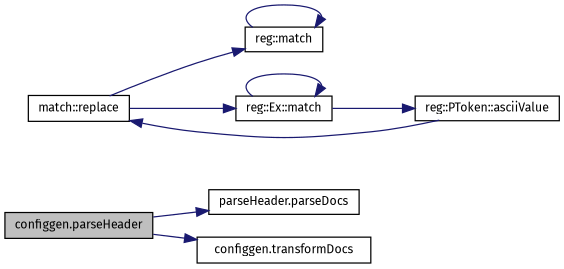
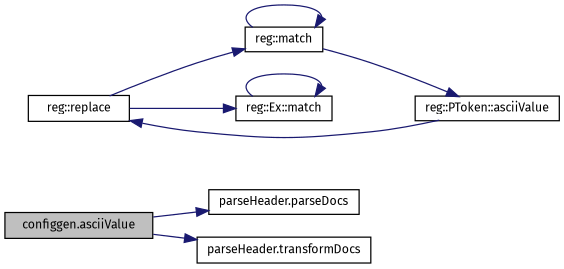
node "match::replace": label "match::replace" -> "reg::replace"
edge "reg::Ex::match" -> "reg::PToken::asciiValue": now "reg::match" -> "reg::PToken::asciiValue"
node "configgen.parseHeader": label "configgen.parseHeader" -> "configgen.asciiValue"
node "configgen.transformDocs": label "configgen.transformDocs" -> "parseHeader.transformDocs"
